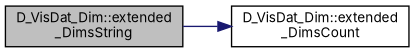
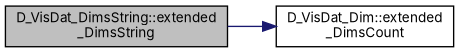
node "D_VisDat_Dim::extended _DimsString": label "D_VisDat_Dim::extended _DimsString" -> "D_VisDat_DimsString::extended _DimsString"
